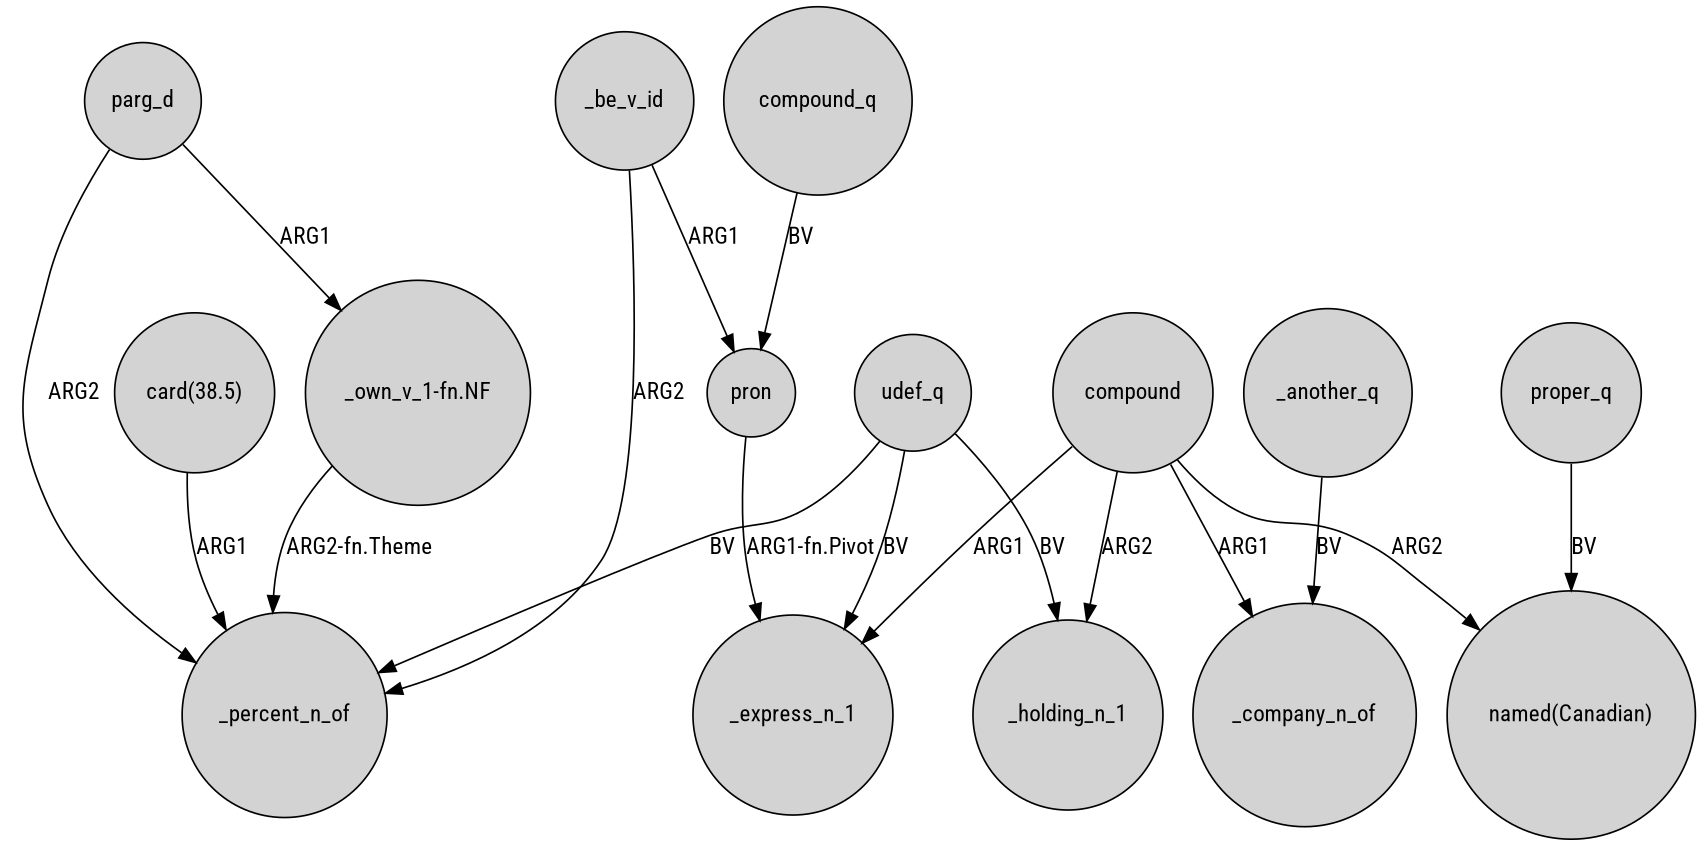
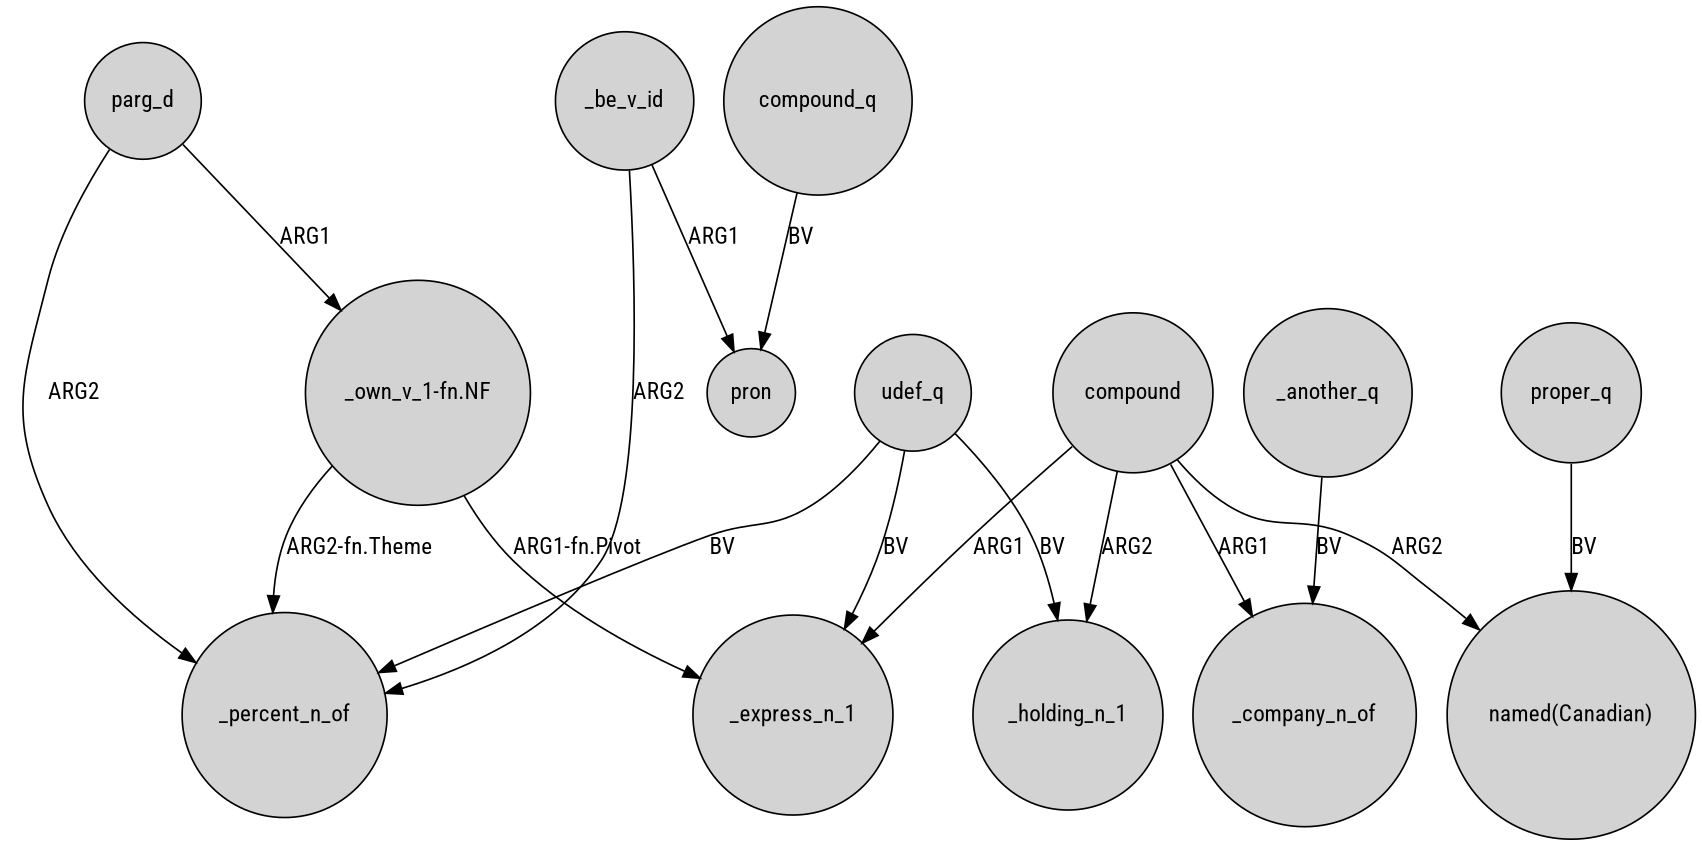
node "card(38.5)": removed
edge "pron" -> "_express_n_1": now "_own_v_1-fn.NF" -> "_express_n_1"
